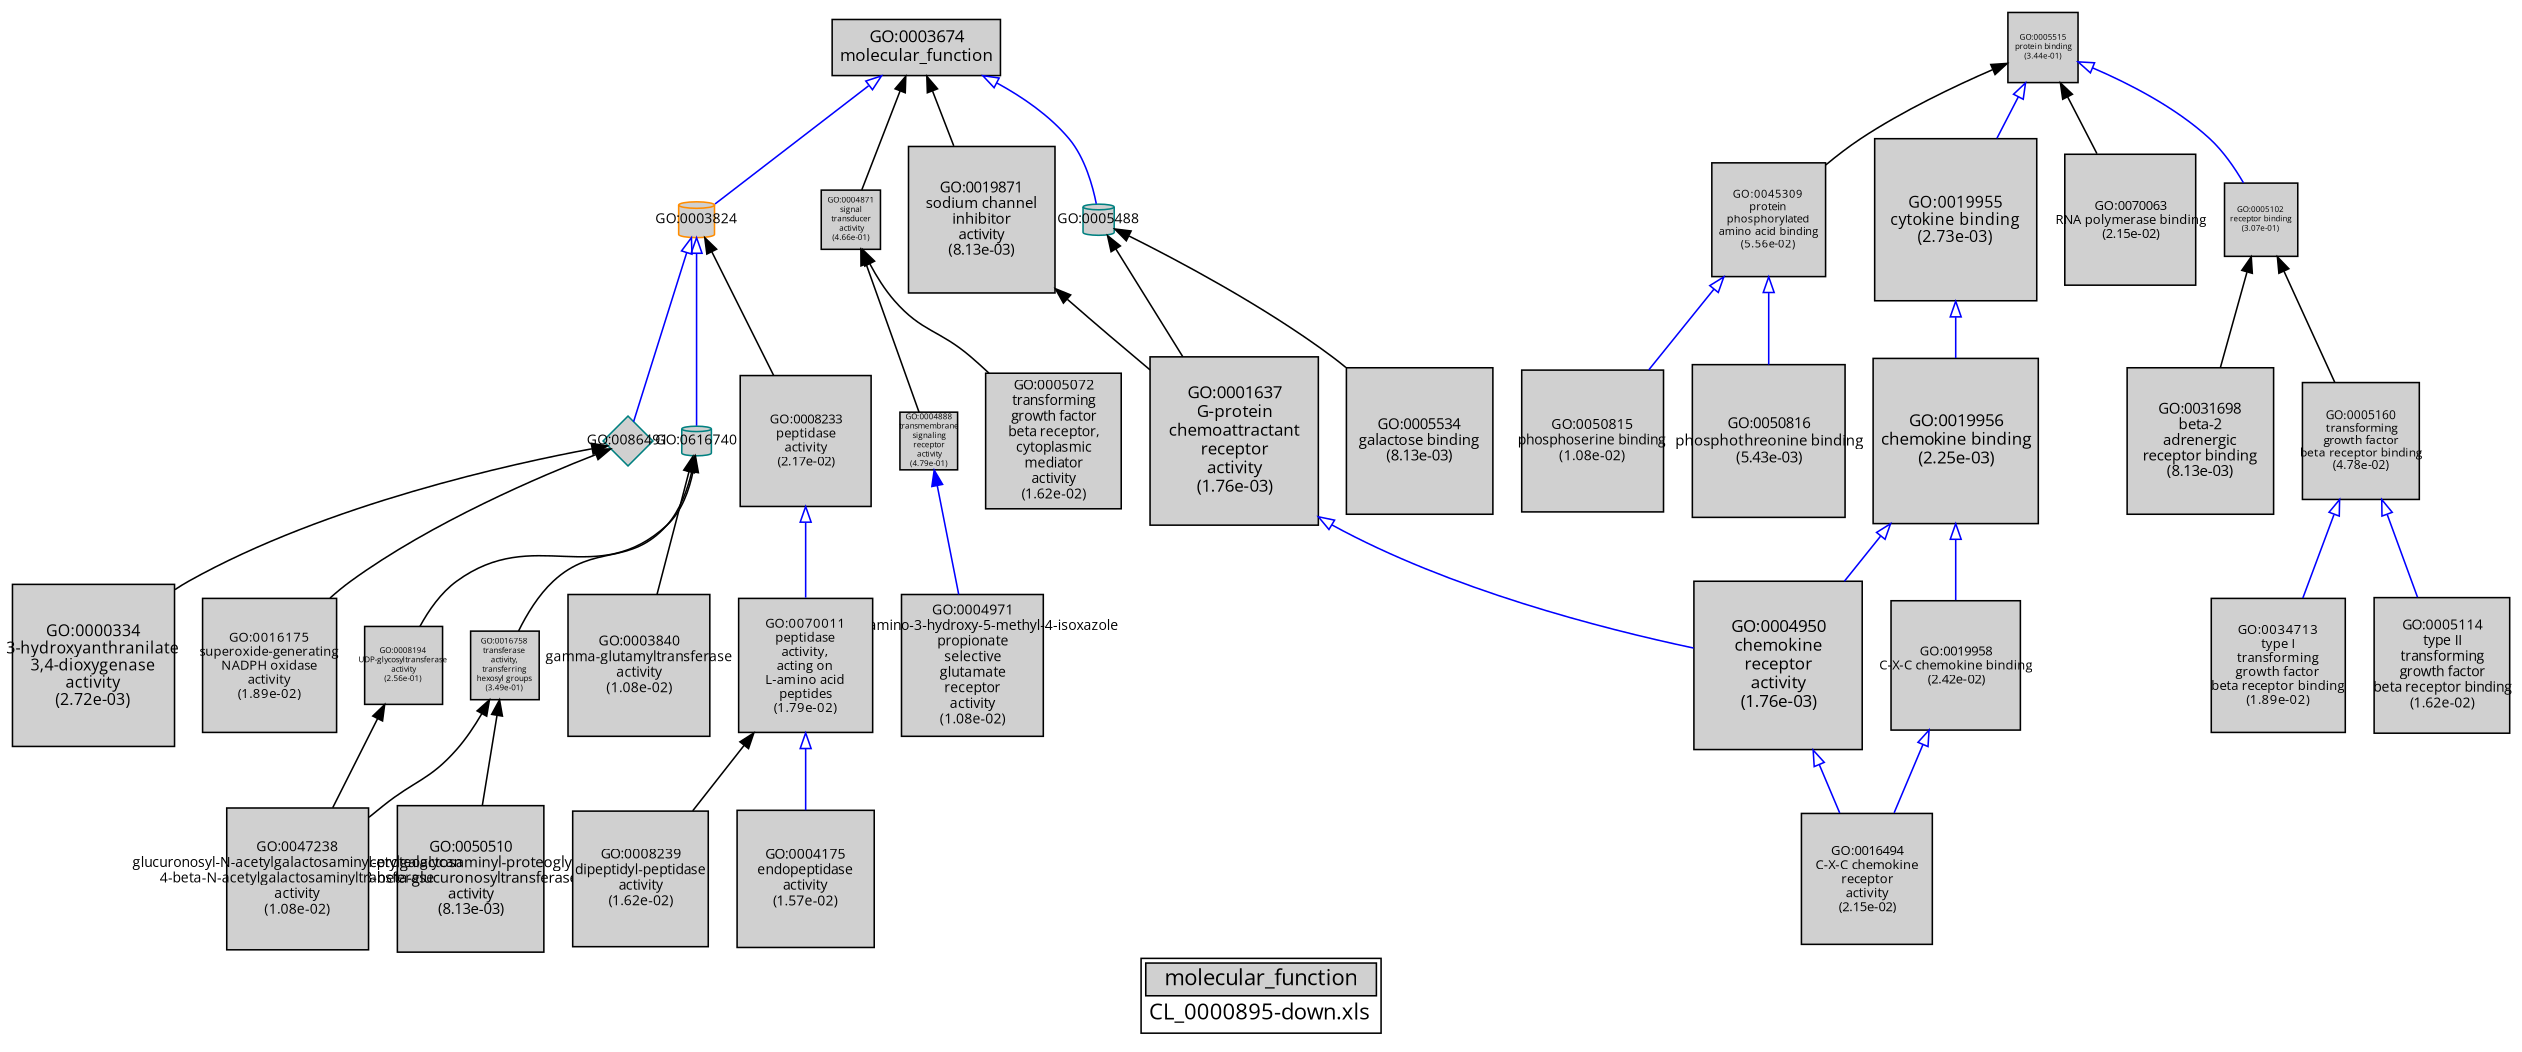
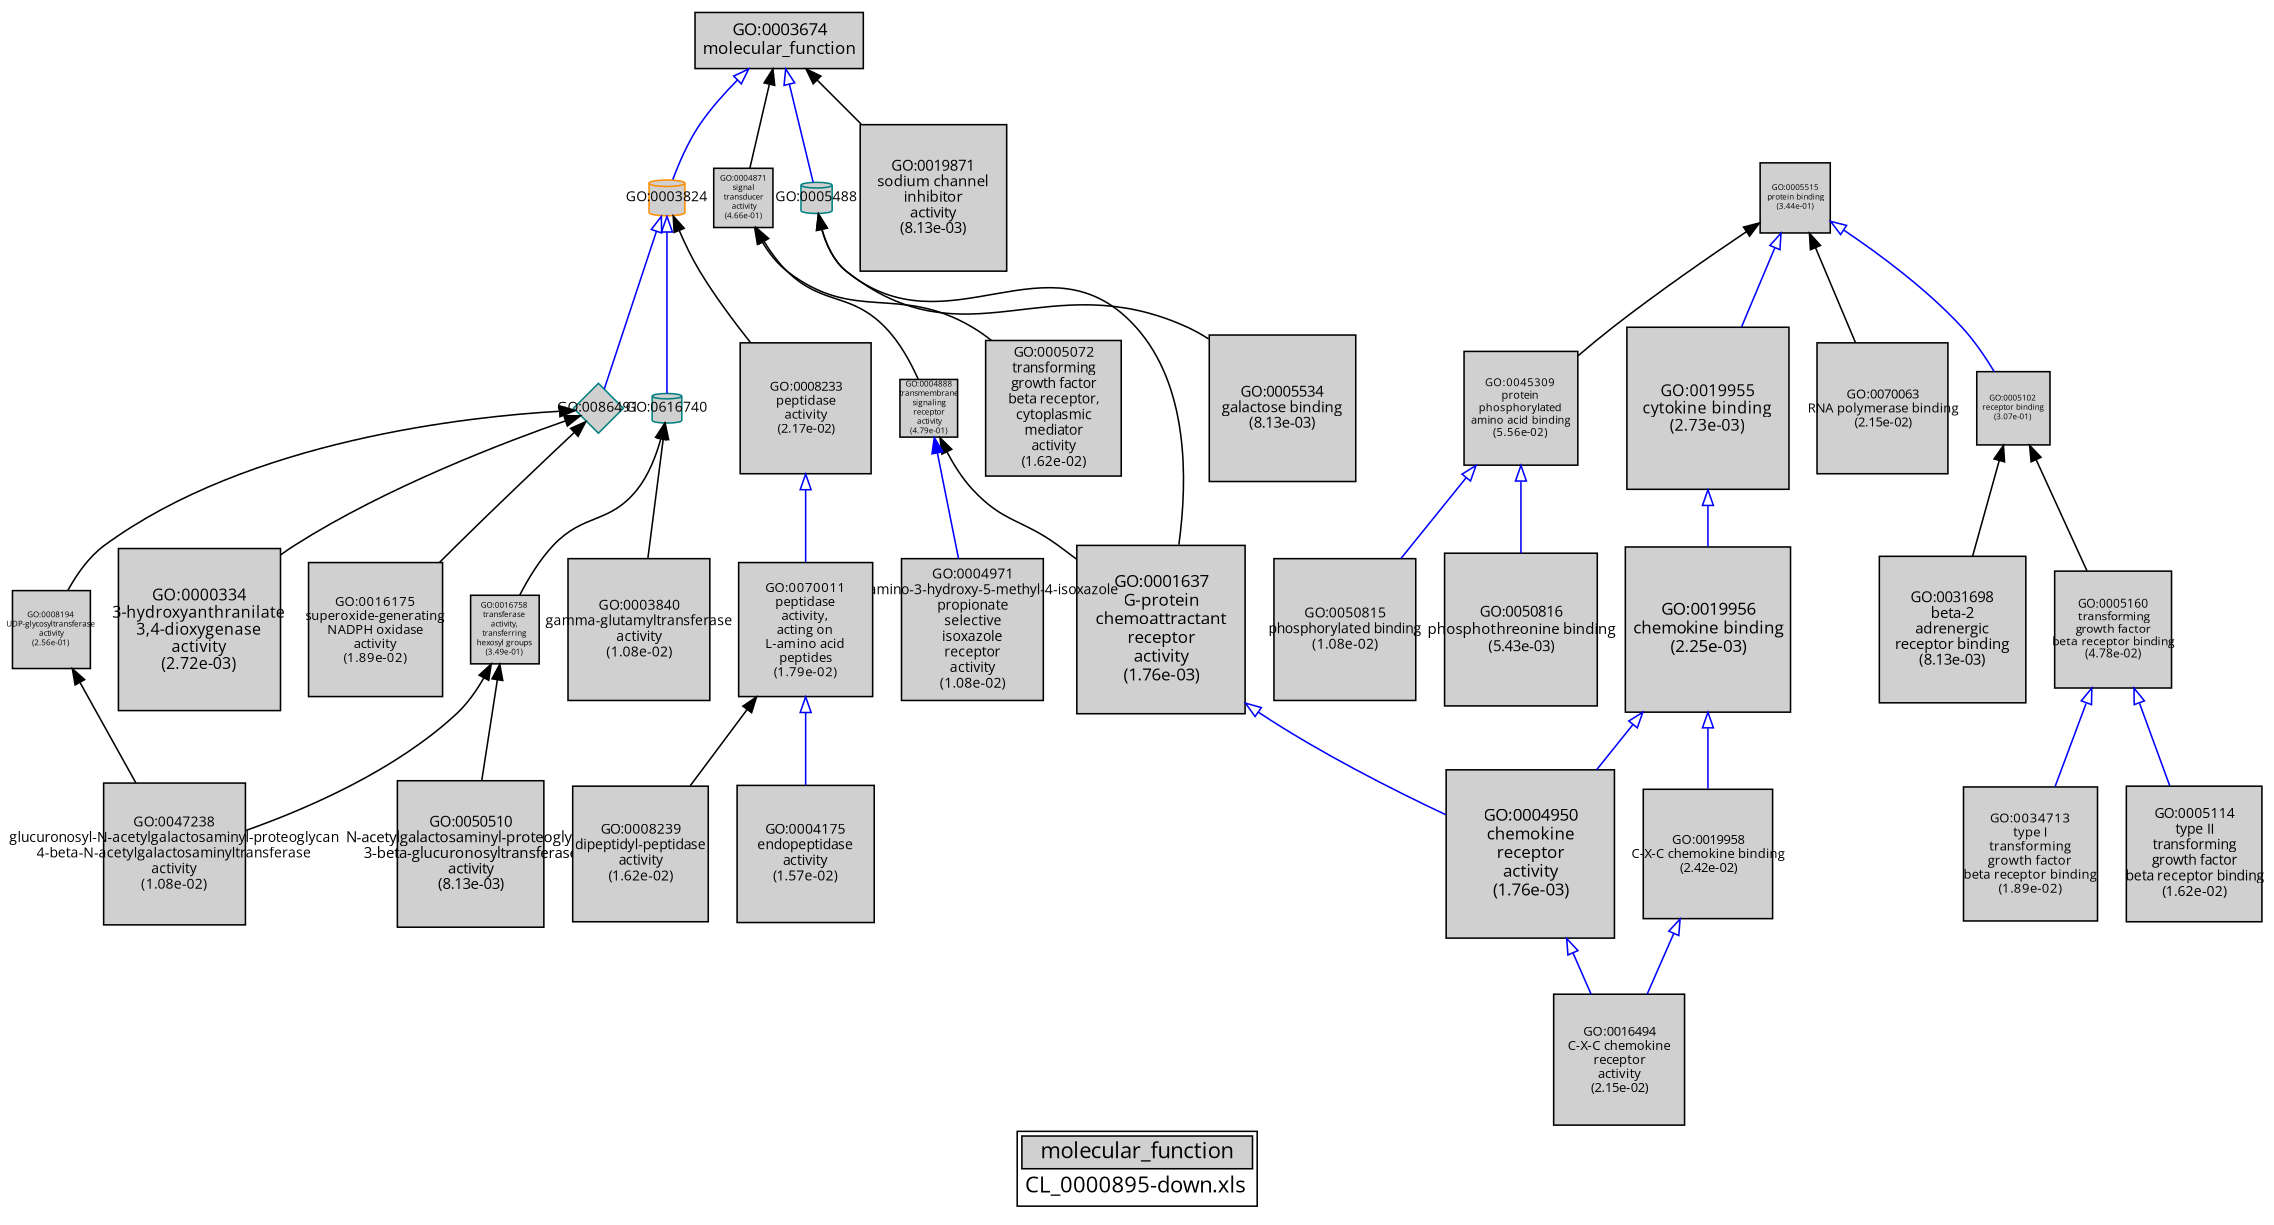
edge "GO:0001637" -> "GO:0019871": now "GO:0001637" -> "GO:0004888"
node "GO:0050815": text "phosphoserine binding" -> "phosphorylated binding"
edge "GO:0008194" -> "GO:0616740": now "GO:0008194" -> "GO:0086491"
node "GO:0004971": text "glutamate" -> "isoxazole"
